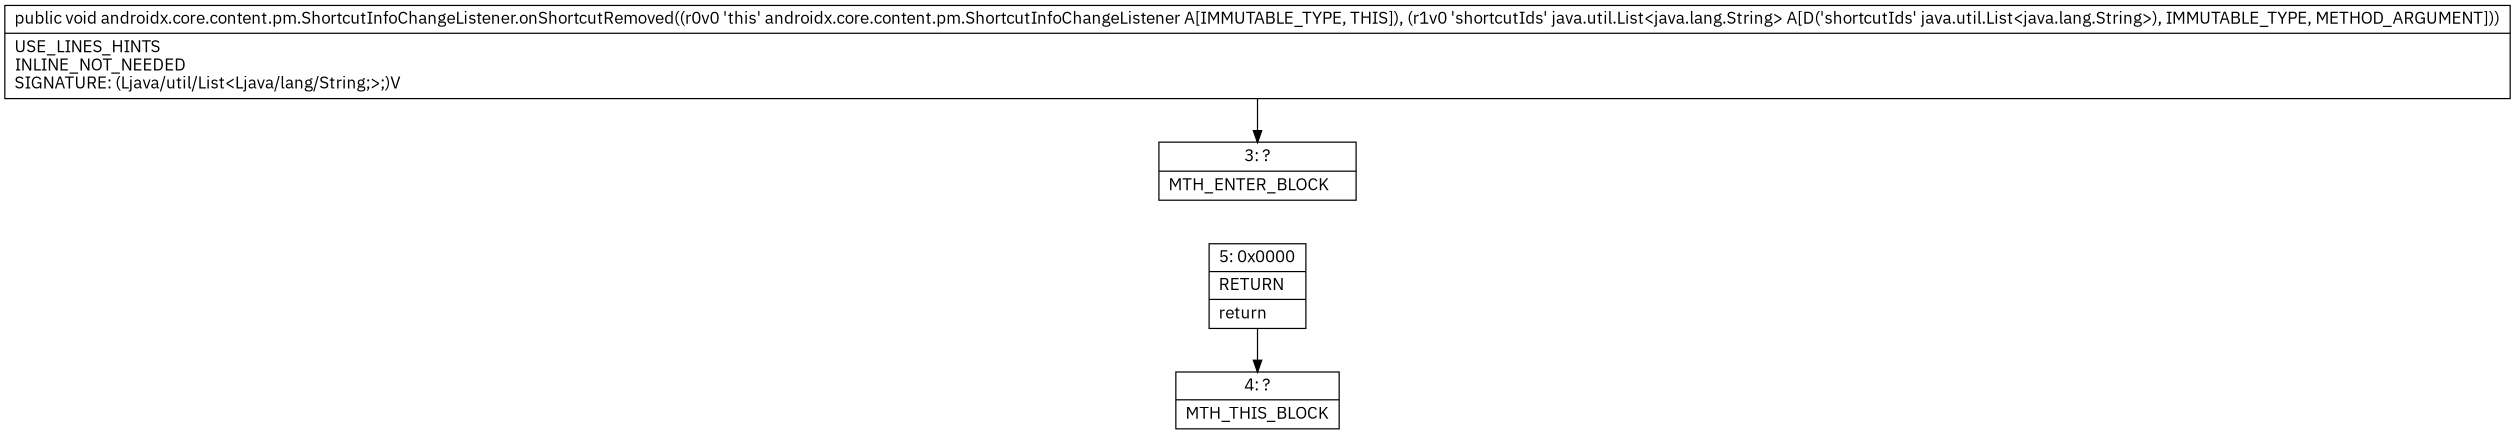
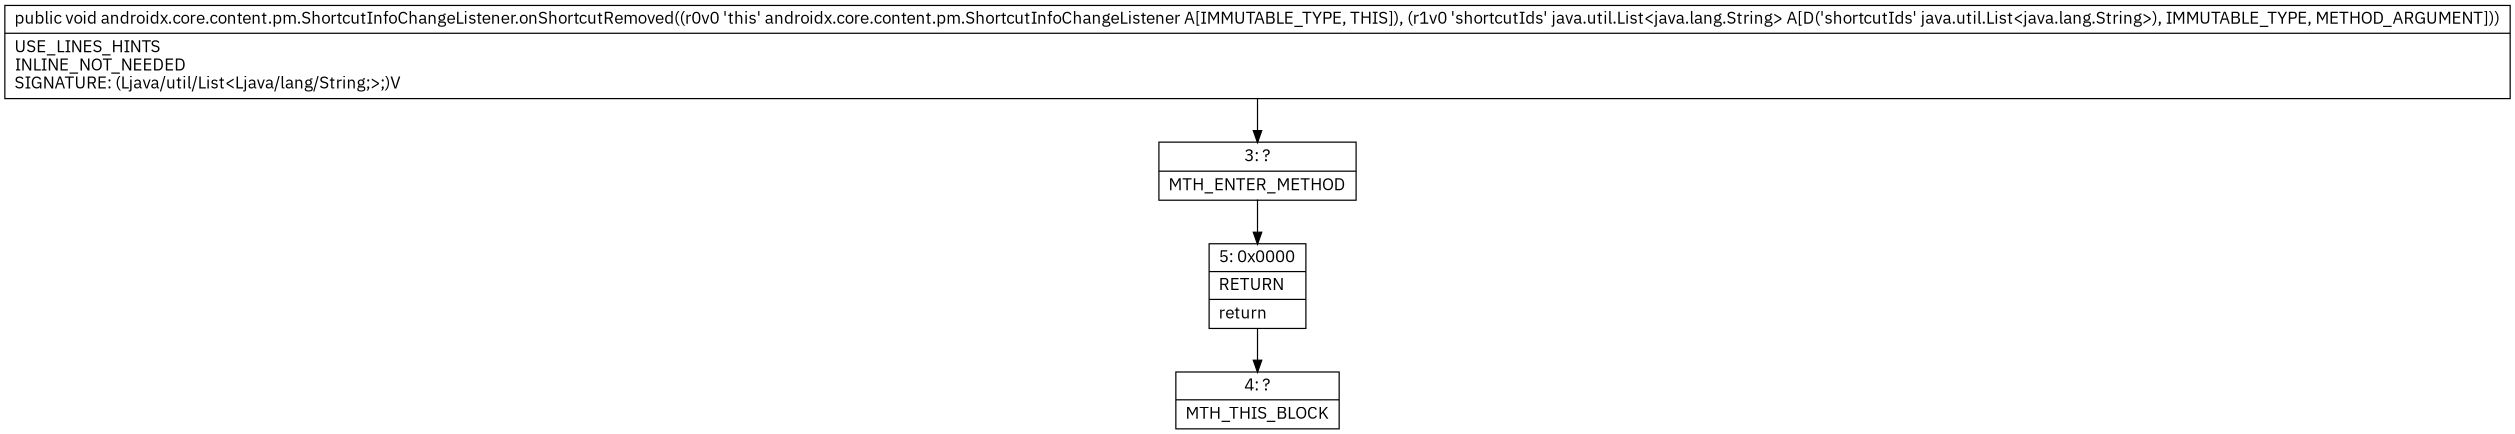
node "3: ?": text "MTH_ENTER_BLOCK" -> "MTH_ENTER_METHOD"
edge "3: ?" -> "5: 0x0000": added
